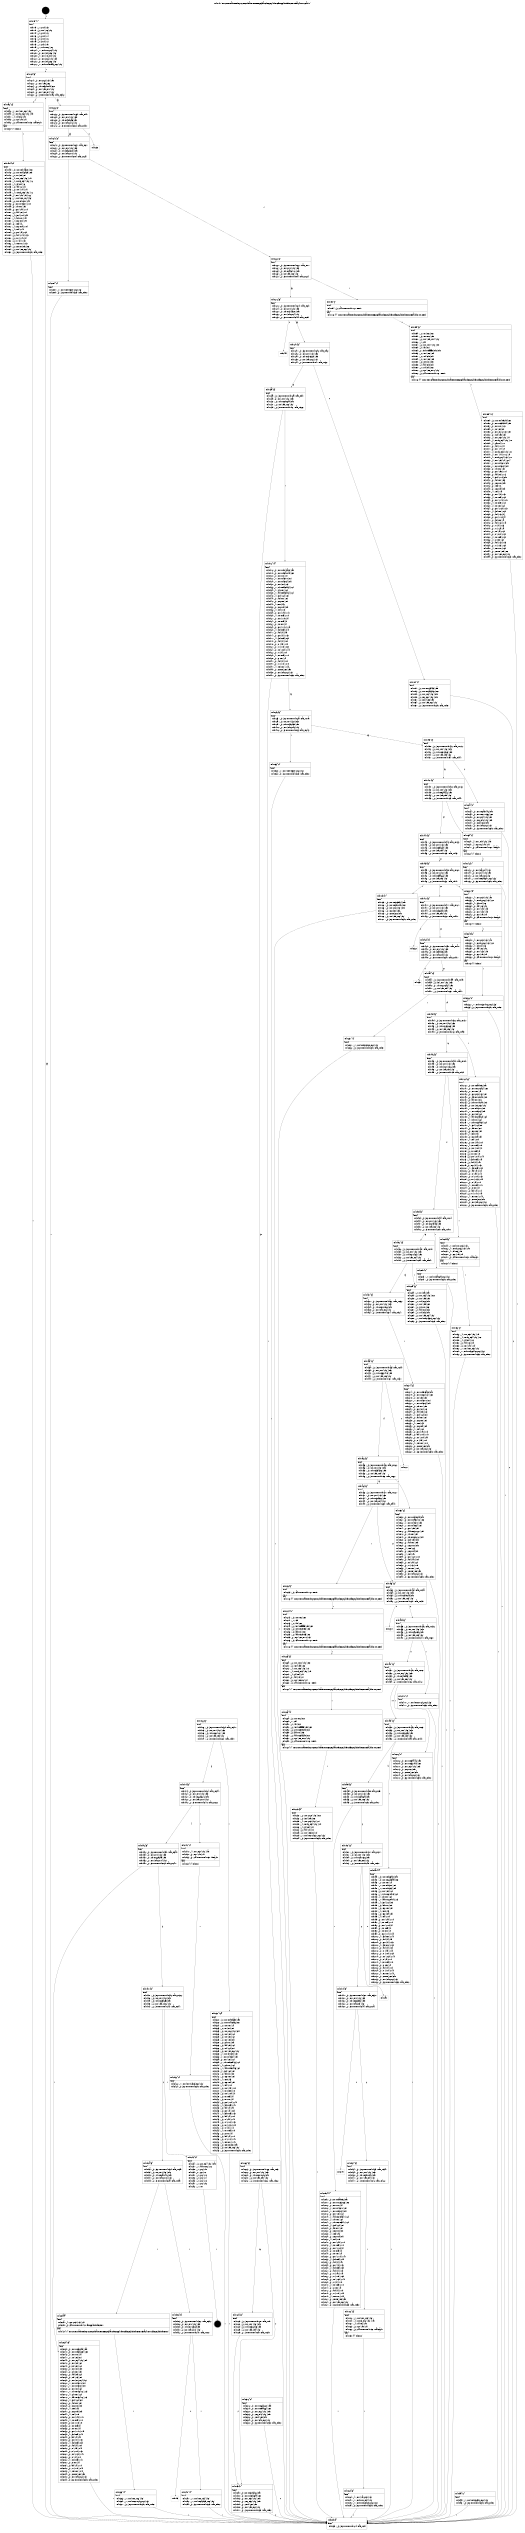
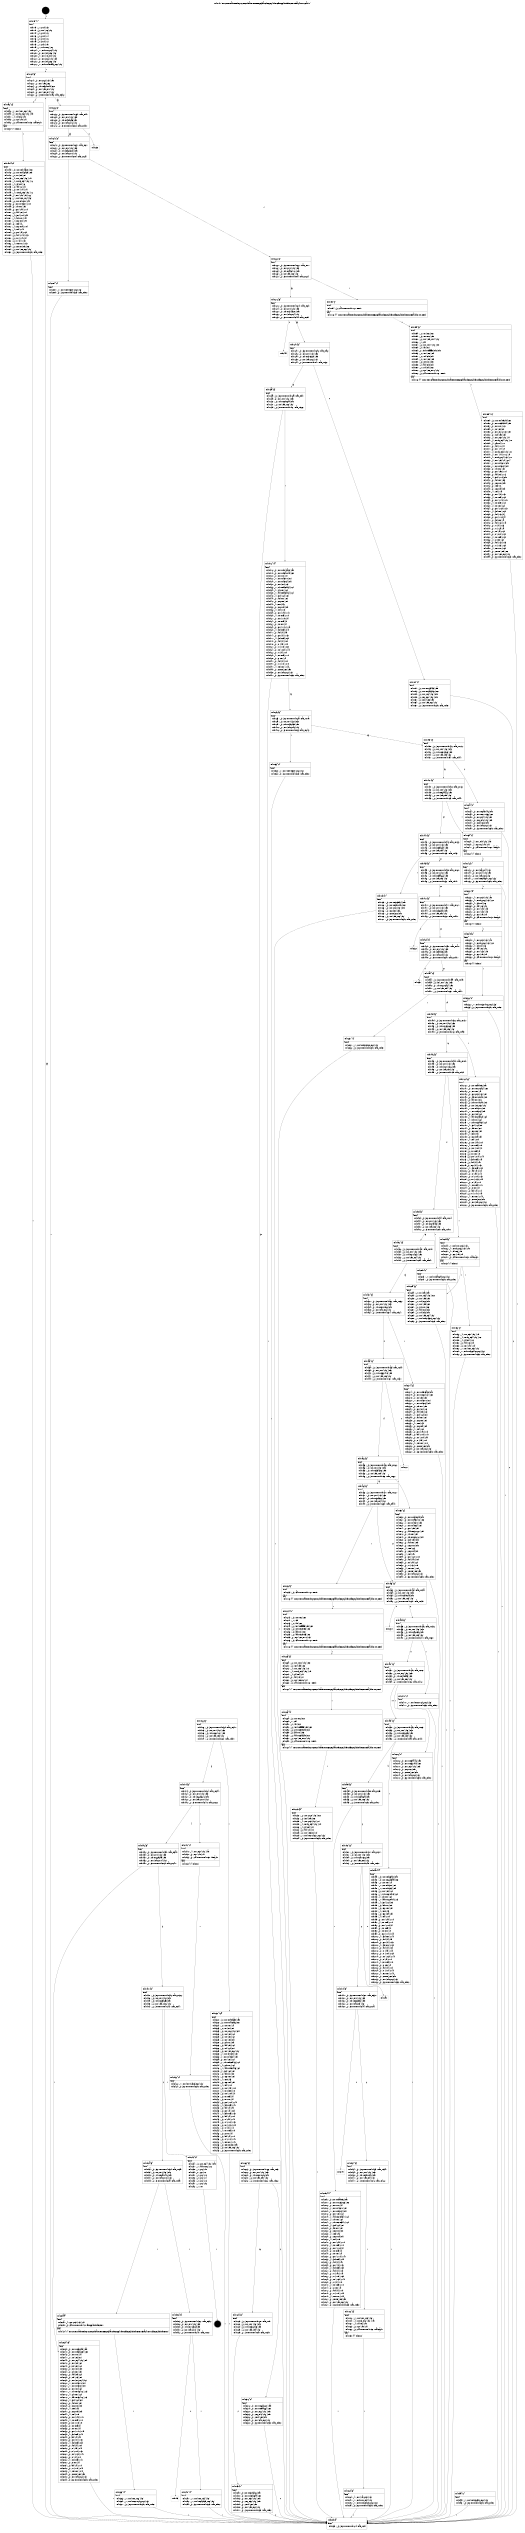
edge "0x401959 [25]" -> "0x402331 [29]": now "0x401c46 [21]" -> "0x402331 [29]"
edge "0x401959 [25]" -> "0x401c5b [27]": now "0x401940 [25]" -> "0x401c5b [27]"
edge "0x401a08 [25]" -> "0x4022d9 [33]": now "0x401cbf [23]" -> "0x4022d9 [33]"
edge "0x401a21 [25]" -> "0x401a3a [25]": added, label "14"
edge "0x4018c3 [25]" -> "0x401cfb [27]": now "0x4018c3 [25]" -> "0x402316 [27]"
